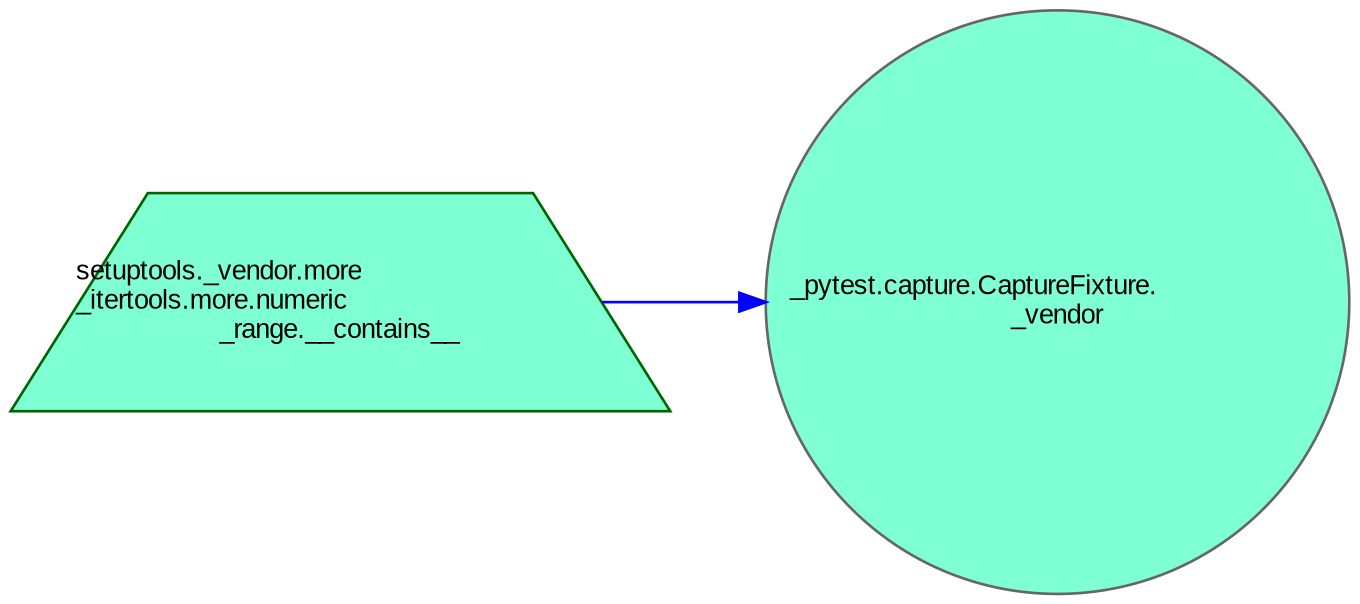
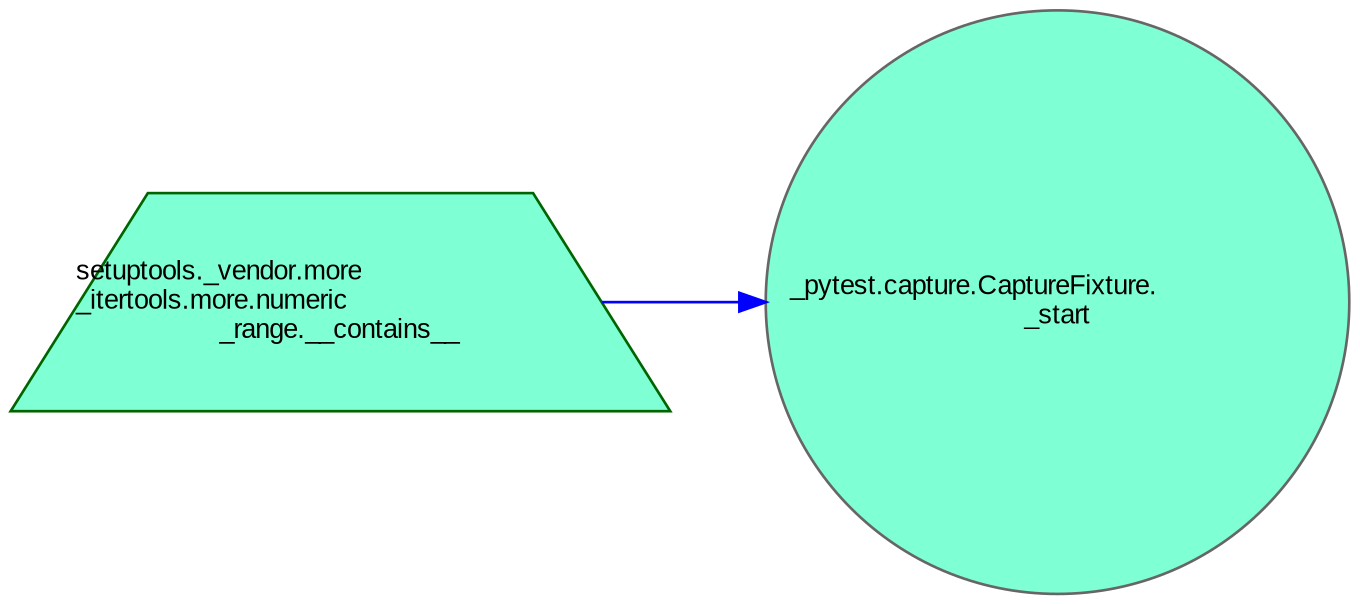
node "_pytest.capture.CaptureFixture. _vendor": label "_pytest.capture.CaptureFixture. _vendor" -> "_pytest.capture.CaptureFixture. _start"
